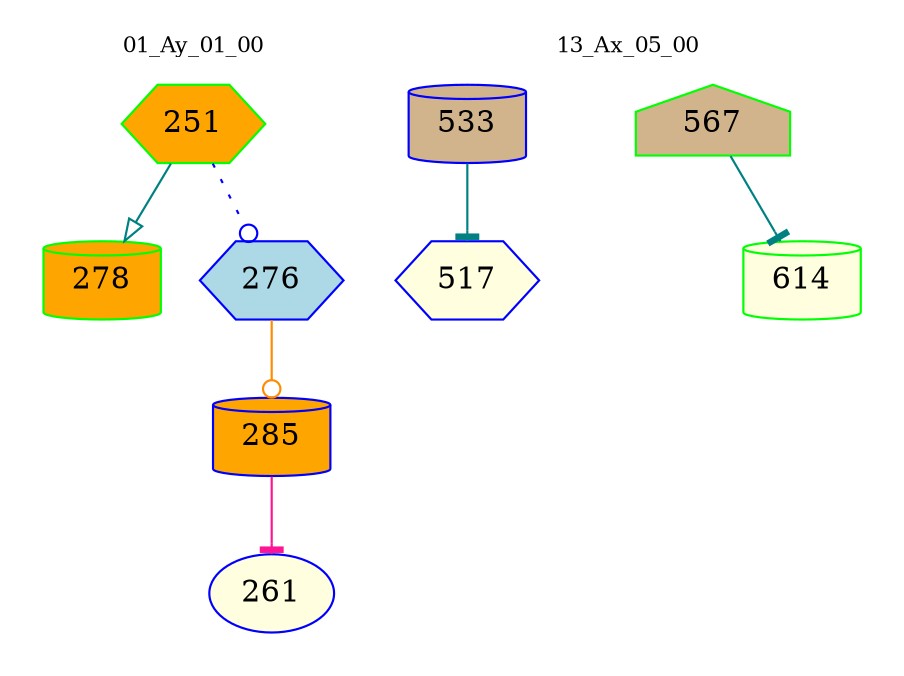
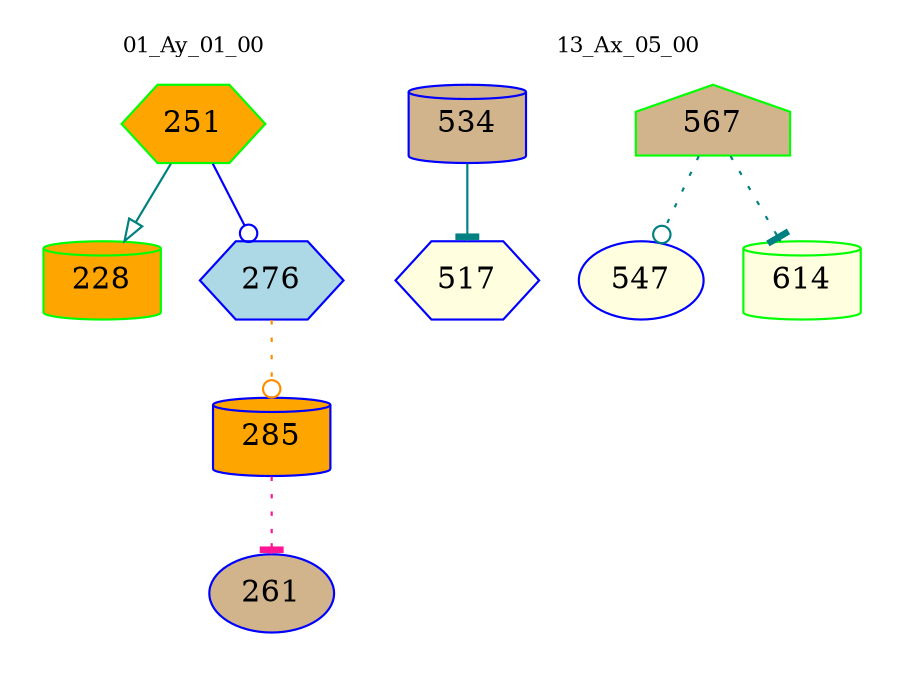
node "533": label "533" -> "534"
edge "567" -> "614": style solid -> dotted
edge "251" -> "276": style dotted -> solid
node "278": label "278" -> "228"
node "547": added
edge "276" -> "285": style solid -> dotted
edge "285" -> "261": style solid -> dotted
node "261": fillcolor lightyellow -> tan
